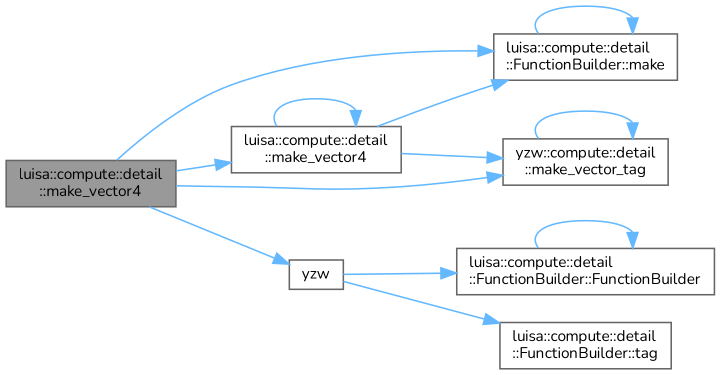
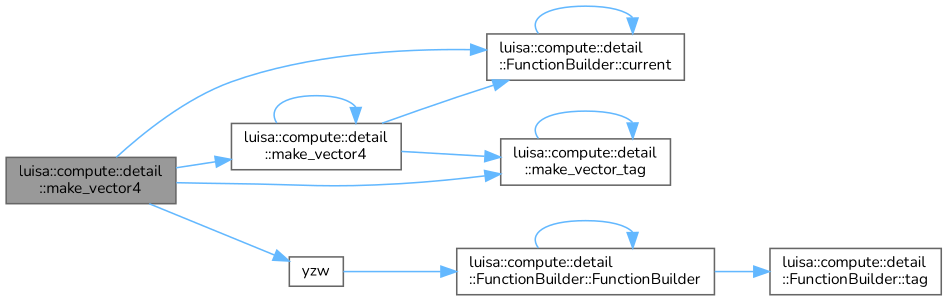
node "luisa::compute::detail ::FunctionBuilder::make": label "luisa::compute::detail ::FunctionBuilder::make" -> "luisa::compute::detail ::FunctionBuilder::current"
node "yzw::compute::detail ::make_vector_tag": label "yzw::compute::detail ::make_vector_tag" -> "luisa::compute::detail ::make_vector_tag"
edge "yzw" -> "luisa::compute::detail ::FunctionBuilder::tag": now "luisa::compute::detail ::FunctionBuilder::FunctionBuilder" -> "luisa::compute::detail ::FunctionBuilder::tag"
